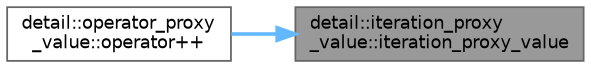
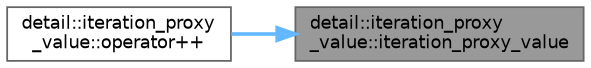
node "detail::operator_proxy _value::operator++": label "detail::operator_proxy _value::operator++" -> "detail::iteration_proxy _value::operator++"
